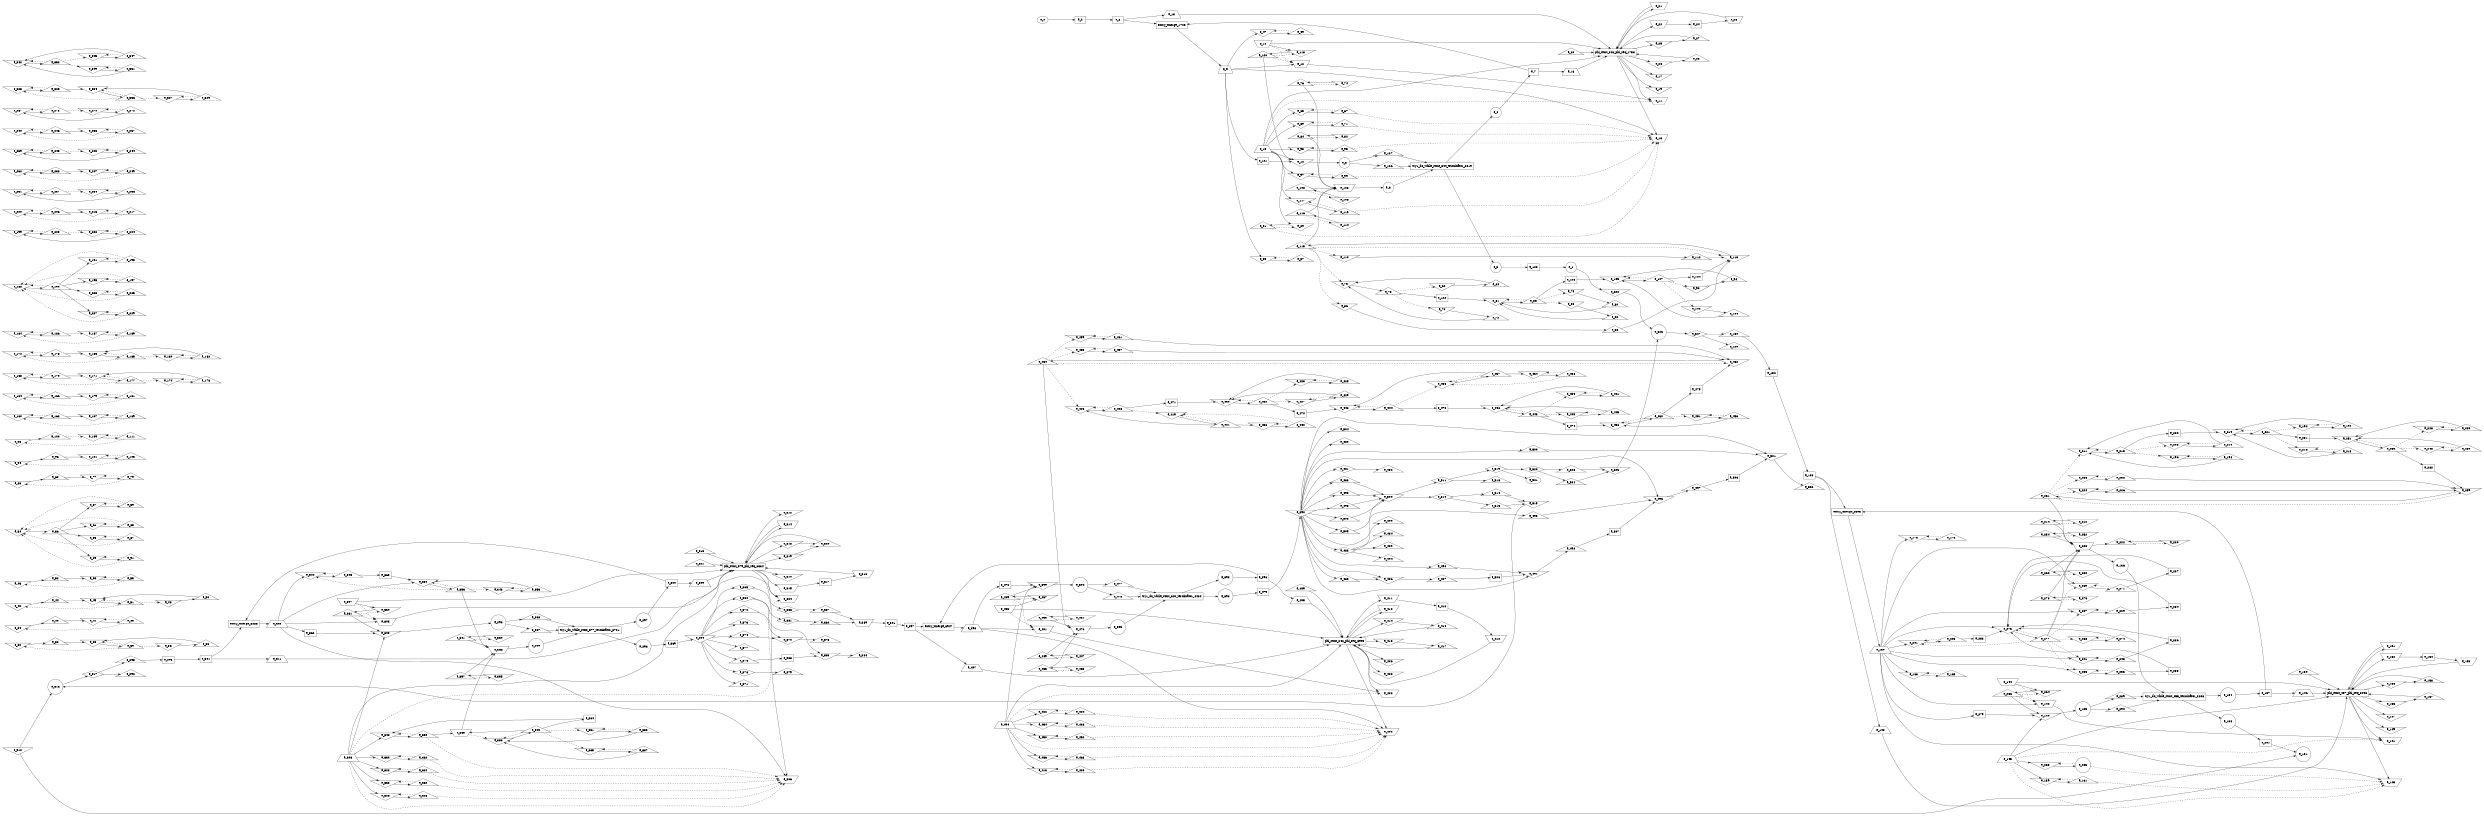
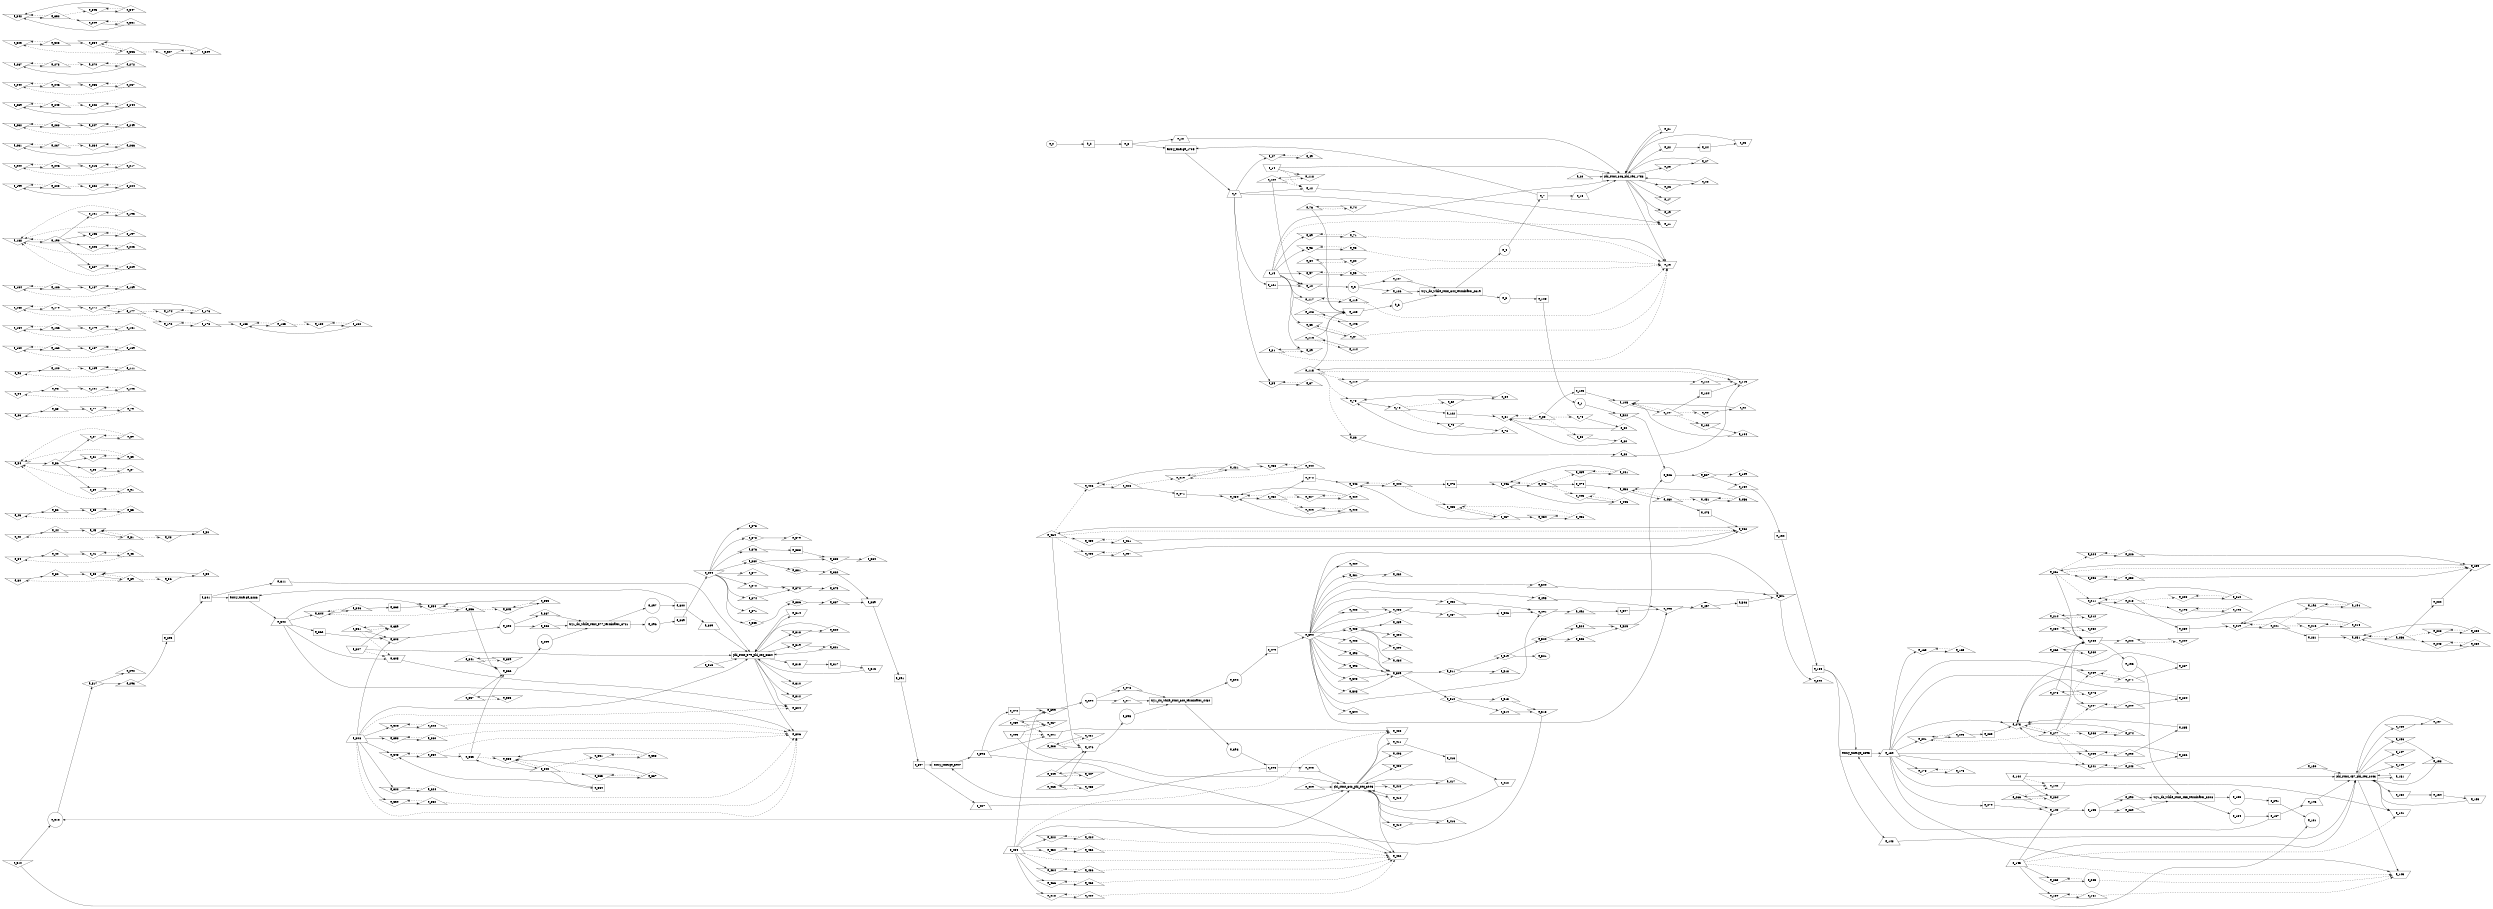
edge "e_185" -> "e_172": now "e_177" -> "e_172"
edge "e_319" -> "e_320": now "e_319" -> "e_321"
